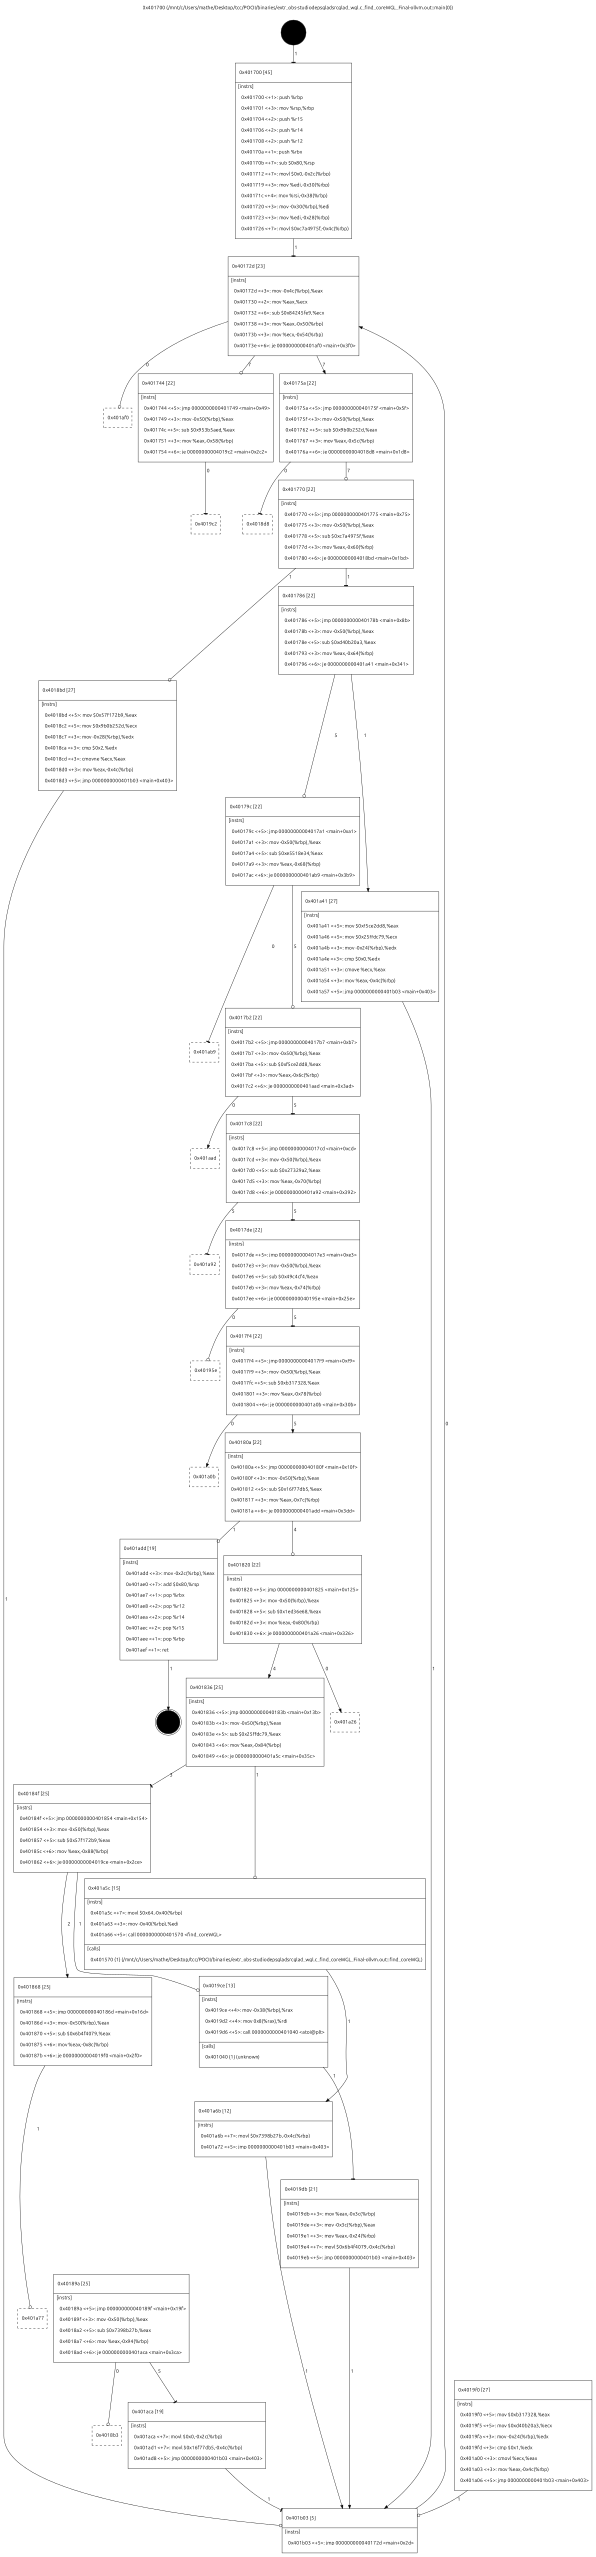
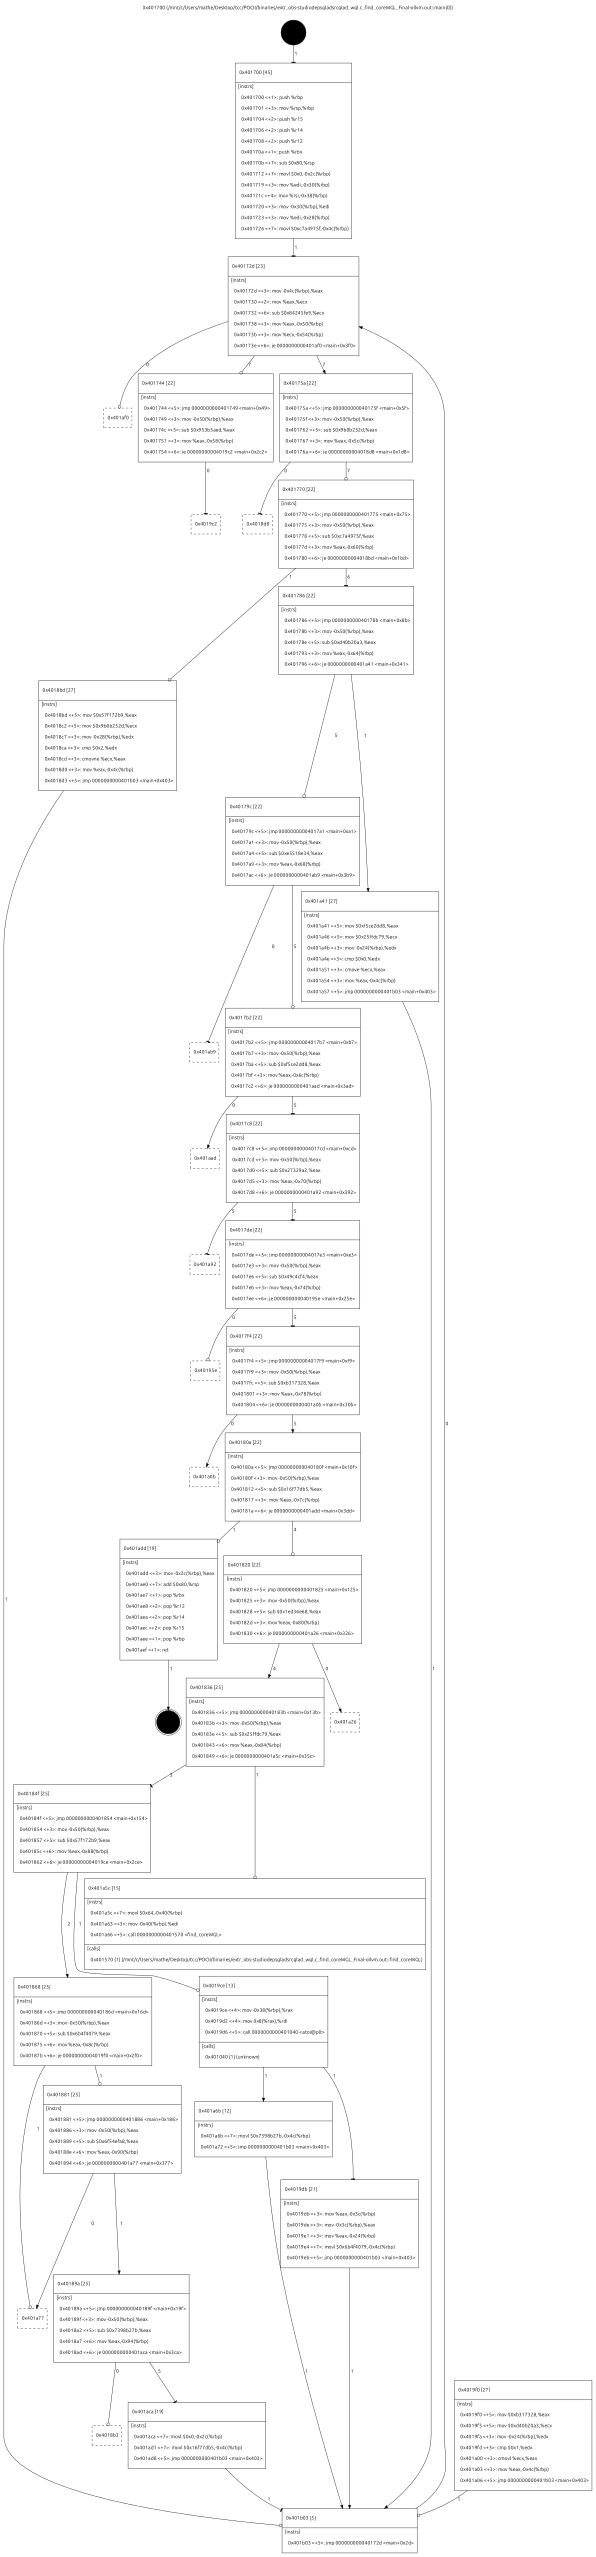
edge "0x401770 [22]" -> "0x401786 [22]": label " 1" -> " 6"
edge "0x401a5c [15]" -> "0x401a6b [12]": now "0x4019ce [13]" -> "0x401a6b [12]"
node "0x401881 [25]": added
